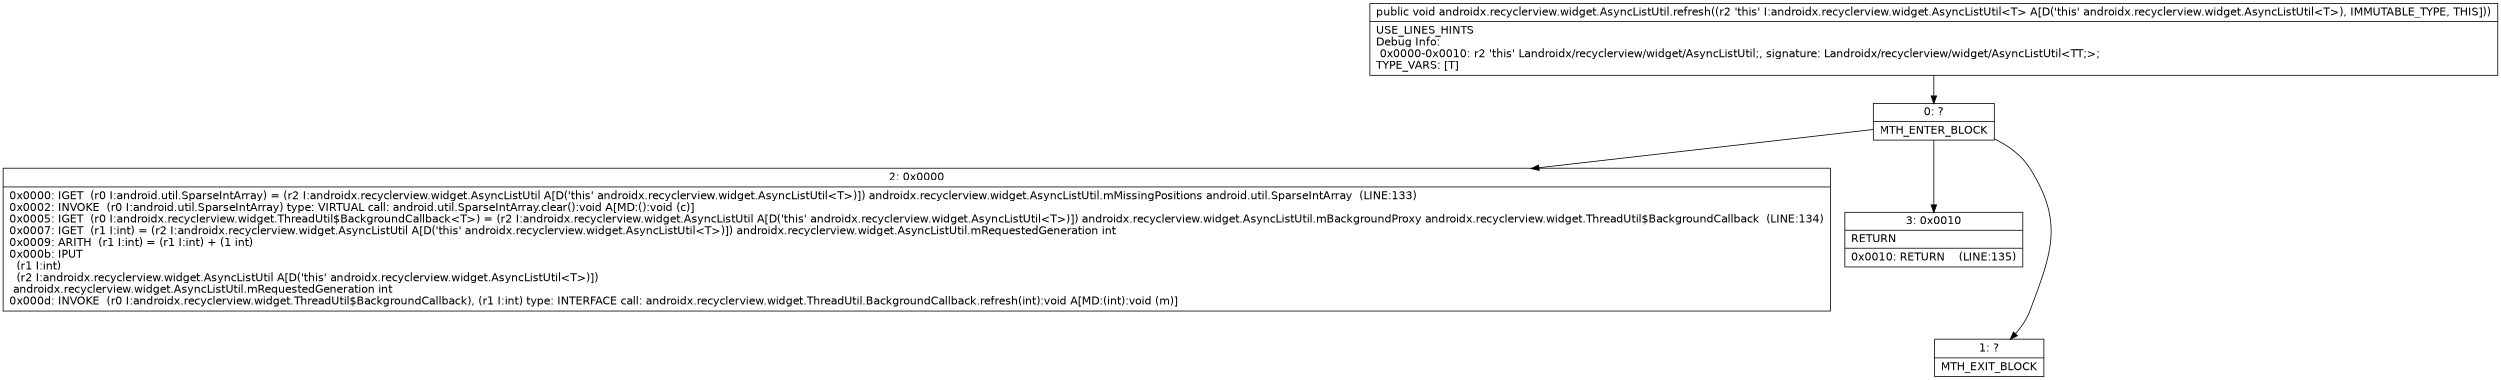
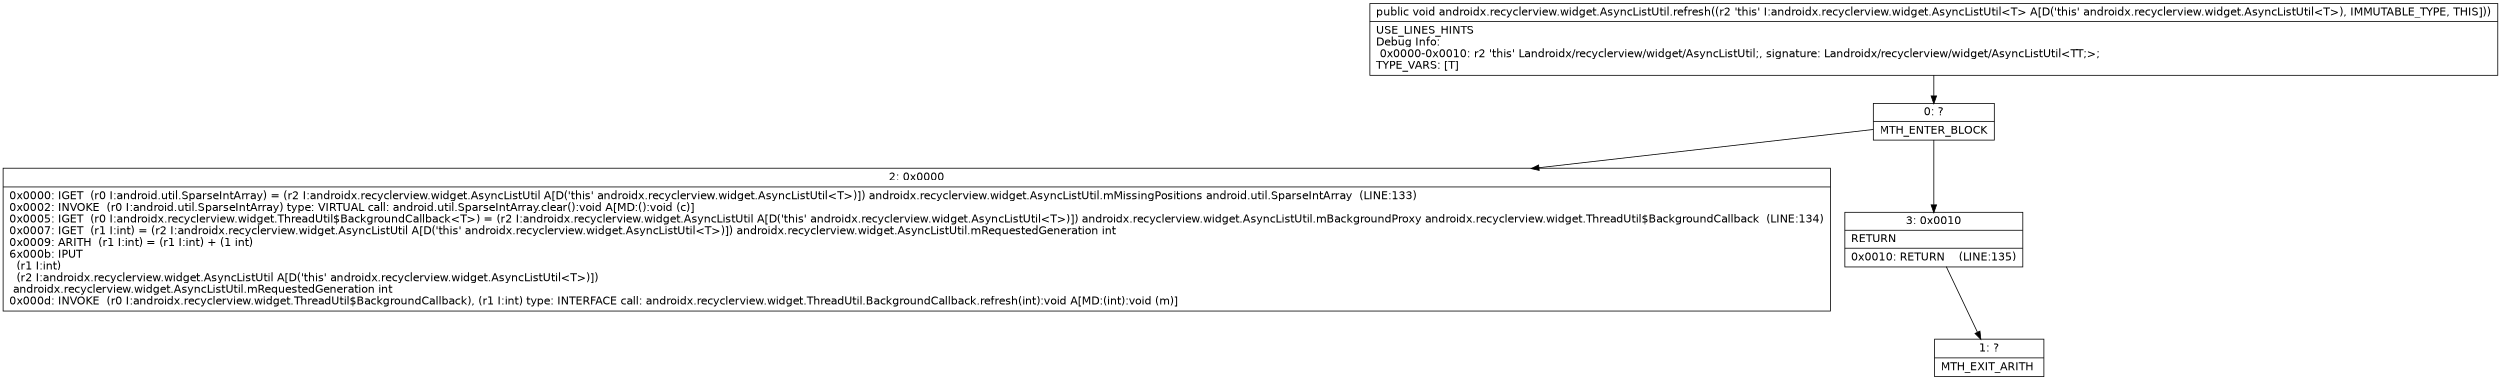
edge "0: ?" -> "1: ?": now "3: 0x0010" -> "1: ?"
node "2: 0x0000": text "0x000b: IPUT" -> "6x000b: IPUT"
node "1: ?": text "MTH_EXIT_BLOCK" -> "MTH_EXIT_ARITH"
